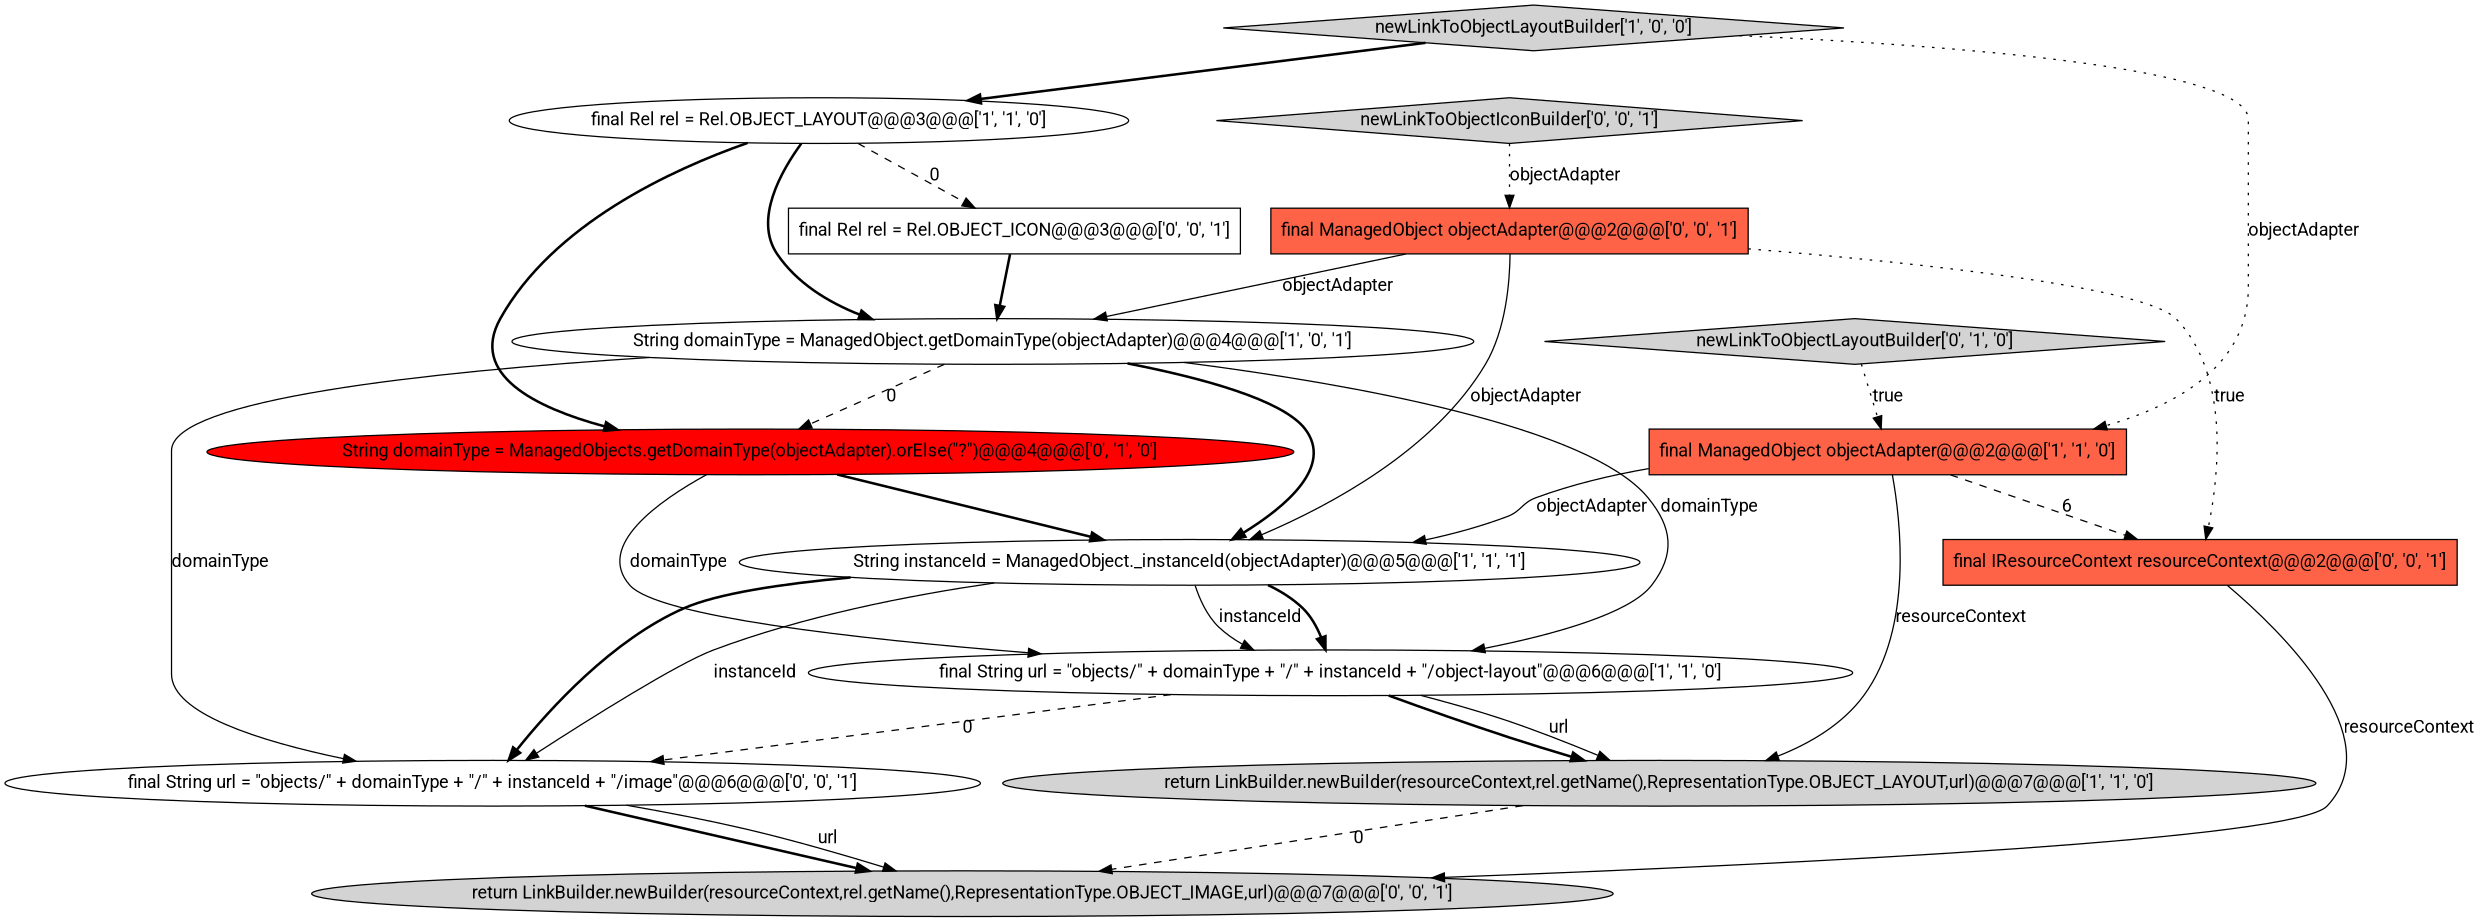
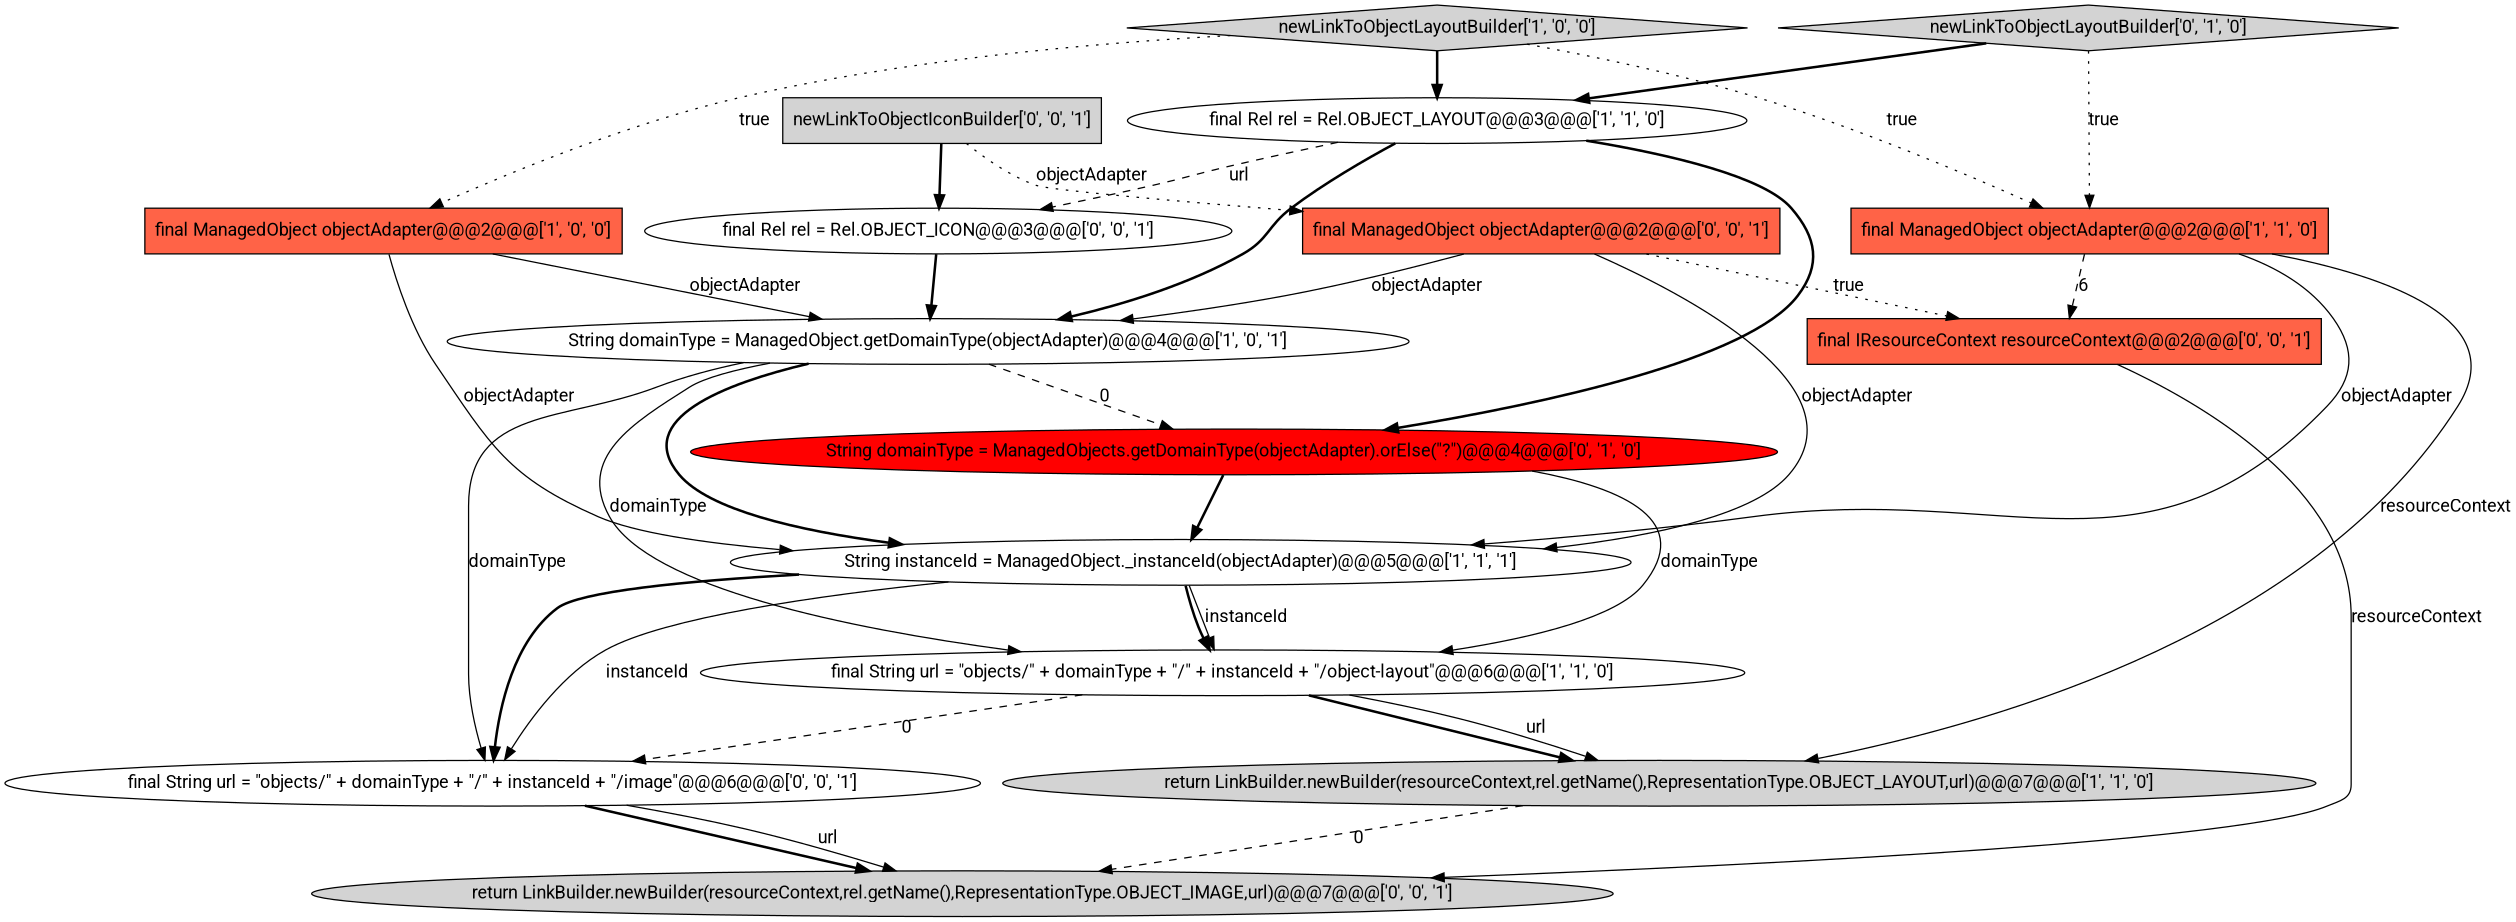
edge "newLinkToObjectLayoutBuilder['0', '1', '0']" -> "final Rel rel = Rel.OBJECT_LAYOUT@@@3@@@['1', '1', '0']": added
node "newLinkToObjectIconBuilder['0', '0', '1']": shape diamond -> box
edge "newLinkToObjectIconBuilder['0', '0', '1']" -> "final Rel rel = Rel.OBJECT_ICON@@@3@@@['0', '0', '1']": added
edge "final Rel rel = Rel.OBJECT_LAYOUT@@@3@@@['1', '1', '0']" -> "final Rel rel = Rel.OBJECT_ICON@@@3@@@['0', '0', '1']": label "0" -> "url"
node "final ManagedObject objectAdapter@@@2@@@['1', '0', '0']": added
node "final Rel rel = Rel.OBJECT_ICON@@@3@@@['0', '0', '1']": shape box -> ellipse
edge "newLinkToObjectLayoutBuilder['1', '0', '0']" -> "final ManagedObject objectAdapter@@@2@@@['1', '1', '0']": label "objectAdapter" -> "true"
